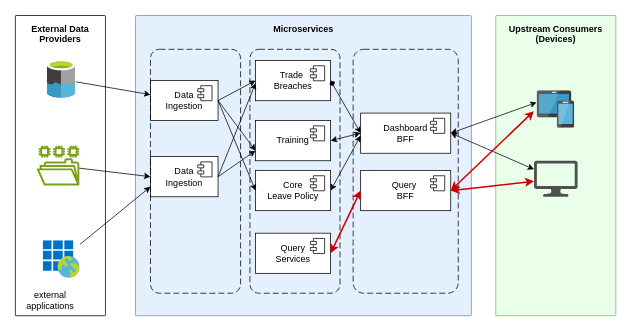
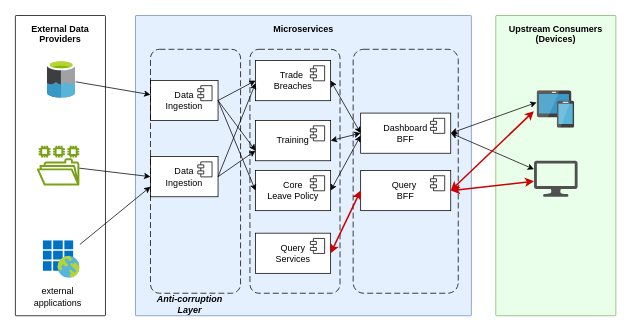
edge "Trade Breaches" -- "Dashboard BFF": arrowhead diamond -> classic
node "external applications": moved (51, 300) -> (58, 297)
node "Anti-corruption Layer": added
